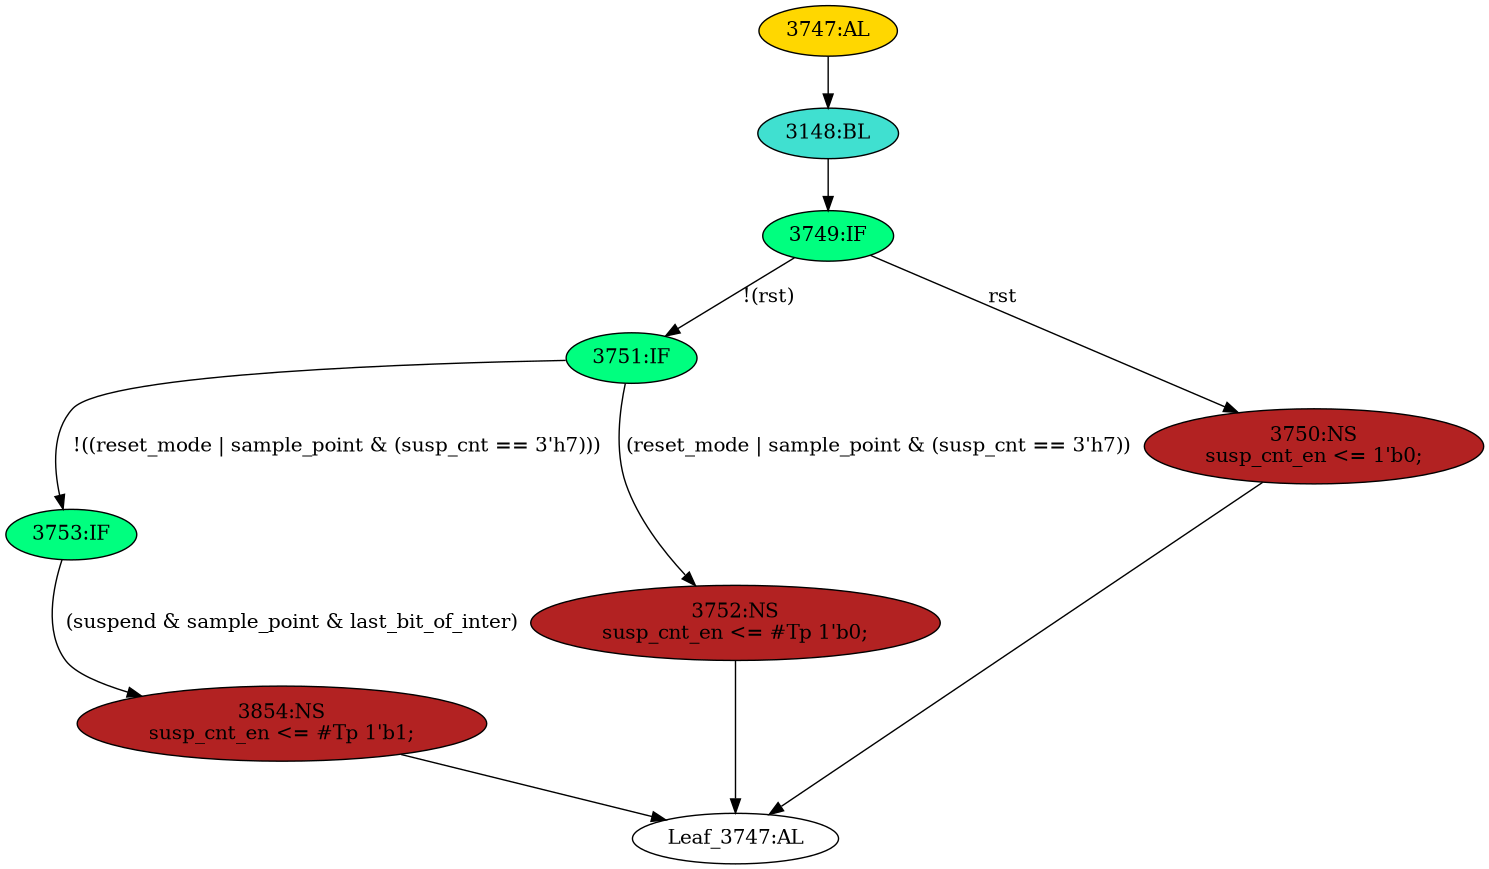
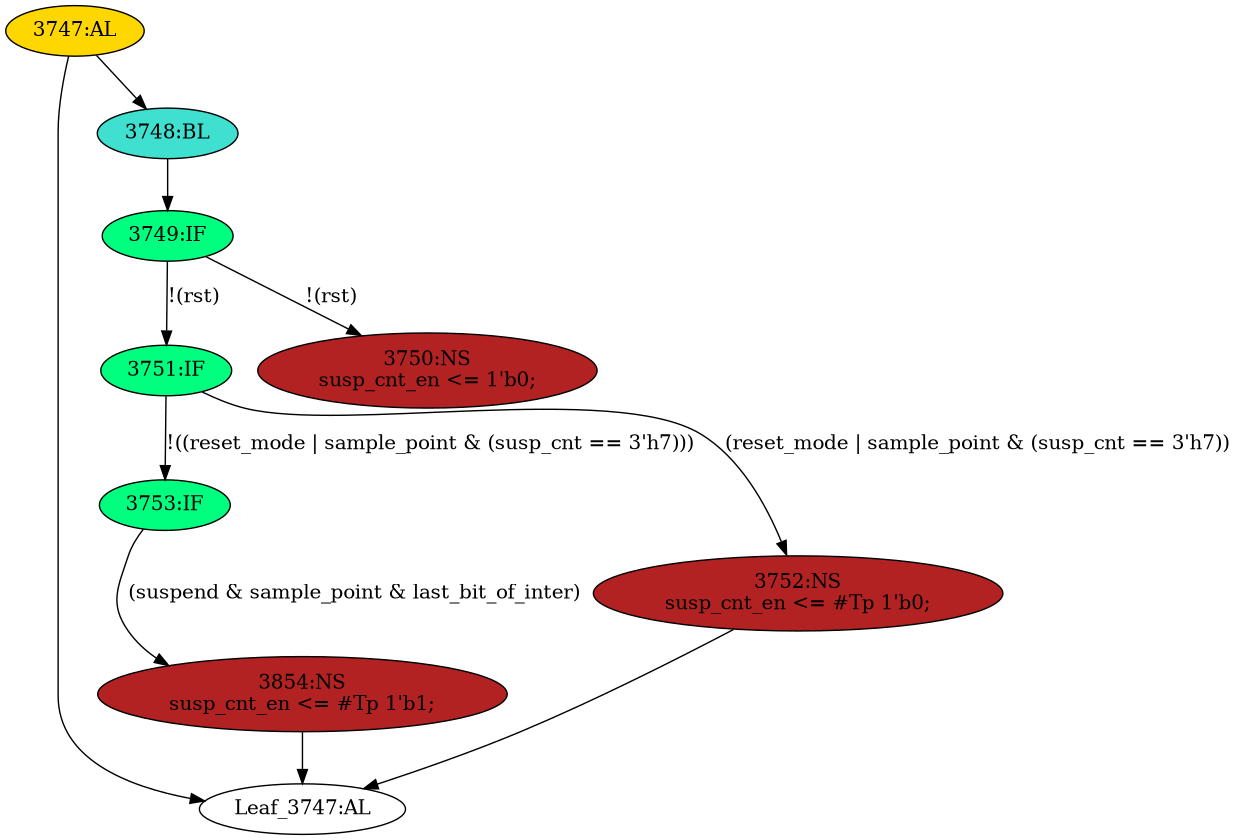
node "3148:BL": label "3148:BL" -> "3748:BL"
edge "3749:IF" -> "3750:NS susp_cnt_en <= 1'b0;": label "rst" -> "!(rst)"
edge "3750:NS susp_cnt_en <= 1'b0;" -> "Leaf_3747:AL": now "3747:AL" -> "Leaf_3747:AL"
